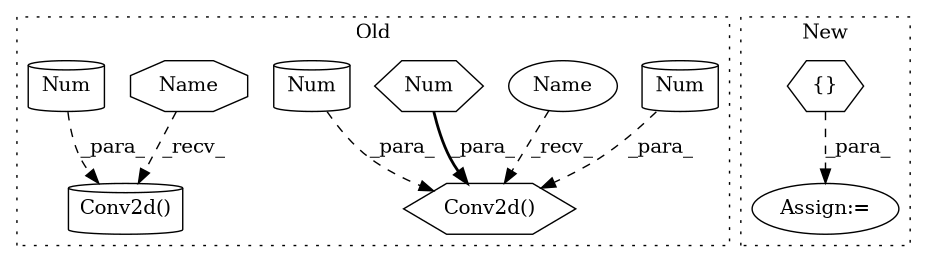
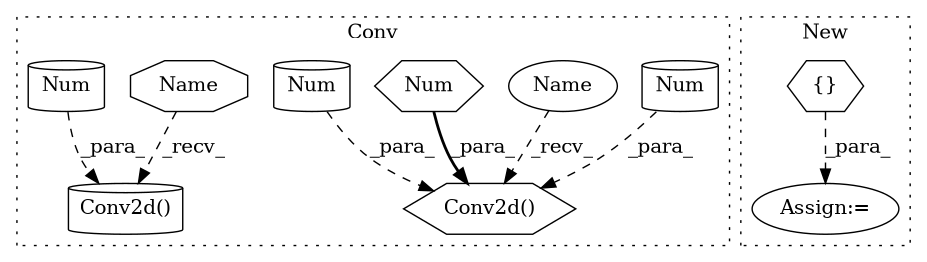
cluster "Old": label "Old" -> "Conv"
